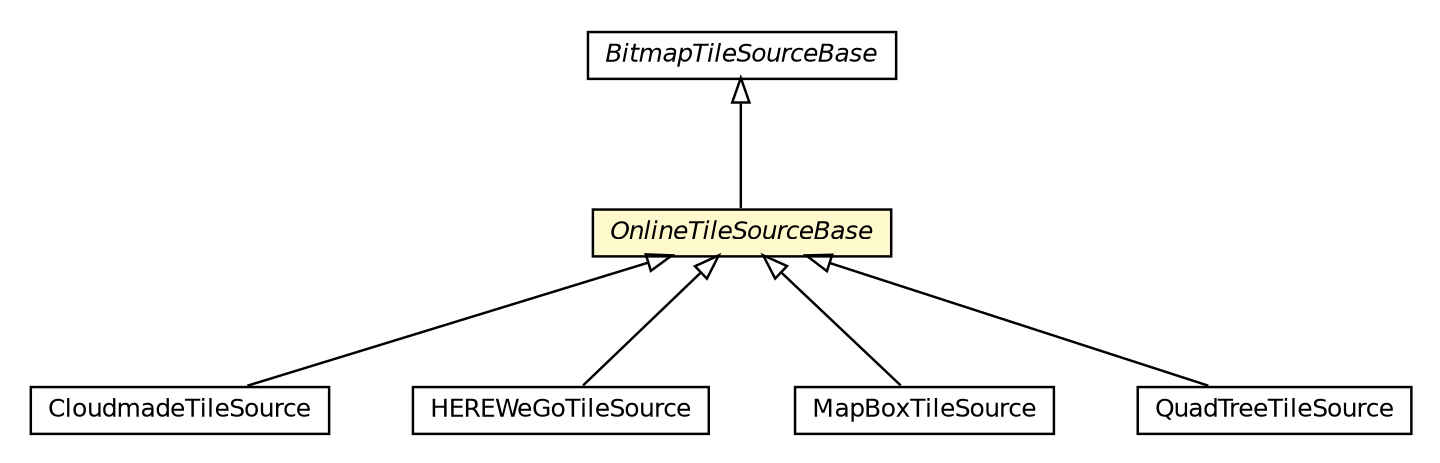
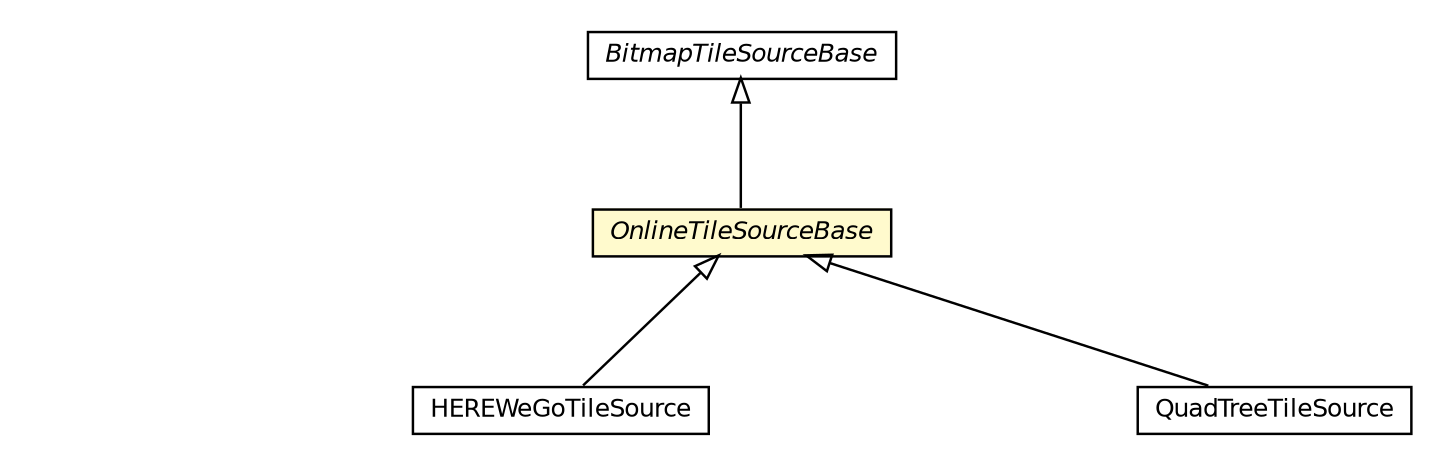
node "CloudmadeTileSource": removed
node "MapBoxTileSource": removed
